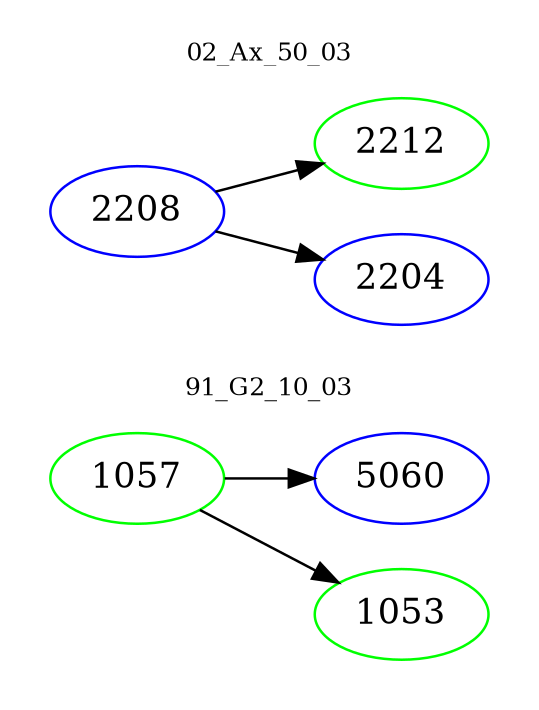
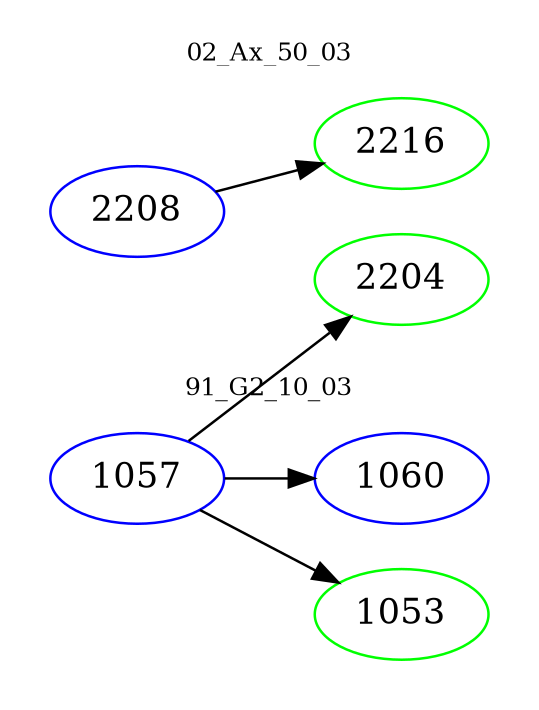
node "2212": label "2212" -> "2216"
edge "2208" -> "2204": now "1057" -> "2204"
node "2204": color blue -> green
node "1057": color green -> blue
node "5060": label "5060" -> "1060"
